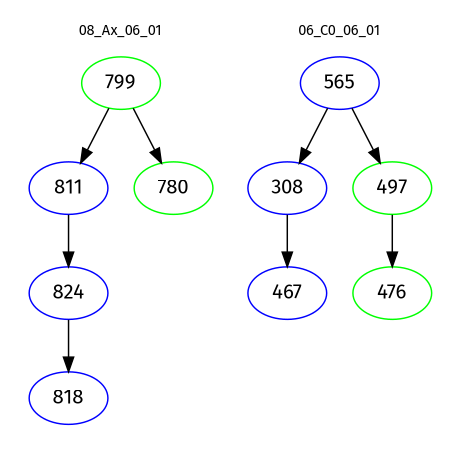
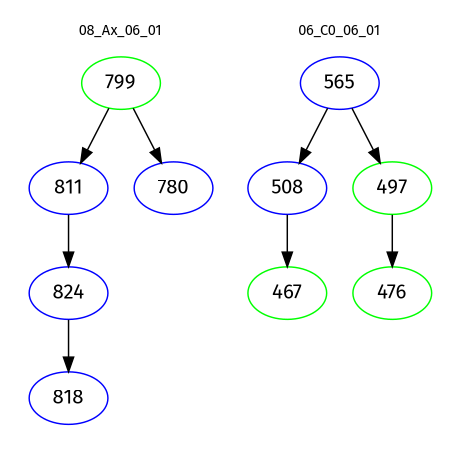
node "780": color green -> blue
node "308": label "308" -> "508"
node "467": color blue -> green
